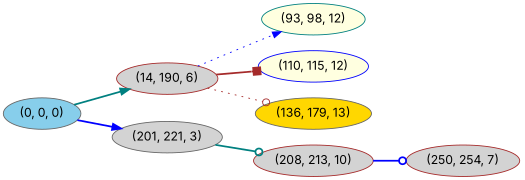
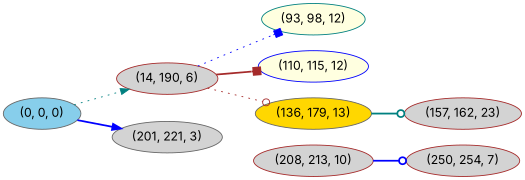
edge "(14, 190, 6)" -> "(93, 98, 12)": arrowhead normal -> box
edge "(0, 0, 0)" -> "(14, 190, 6)": style bold -> dotted
node "(157, 162, 23)": added
edge "(201, 221, 3)" -> "(208, 213, 10)": removed
